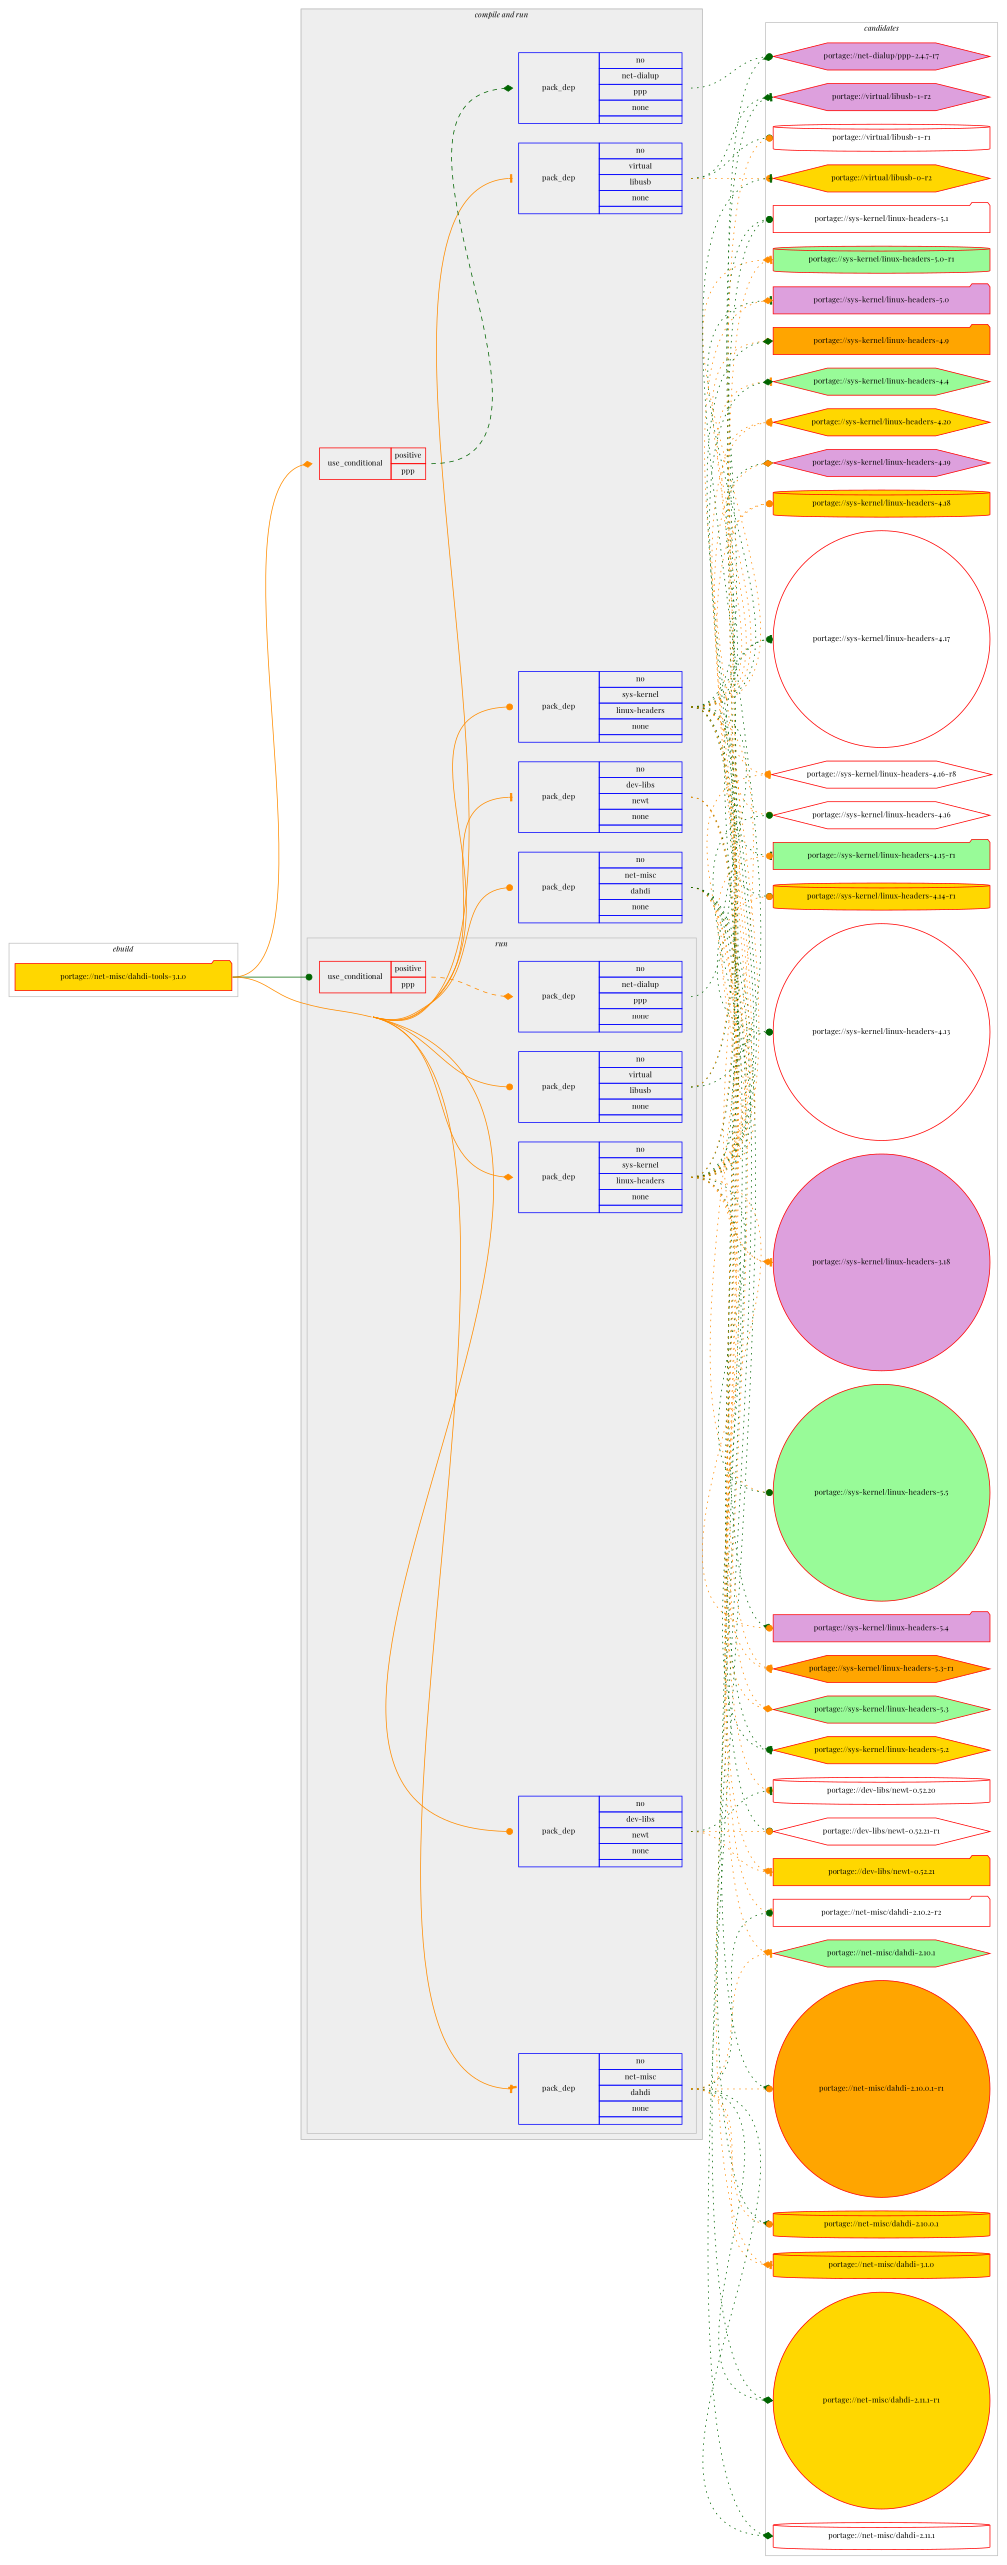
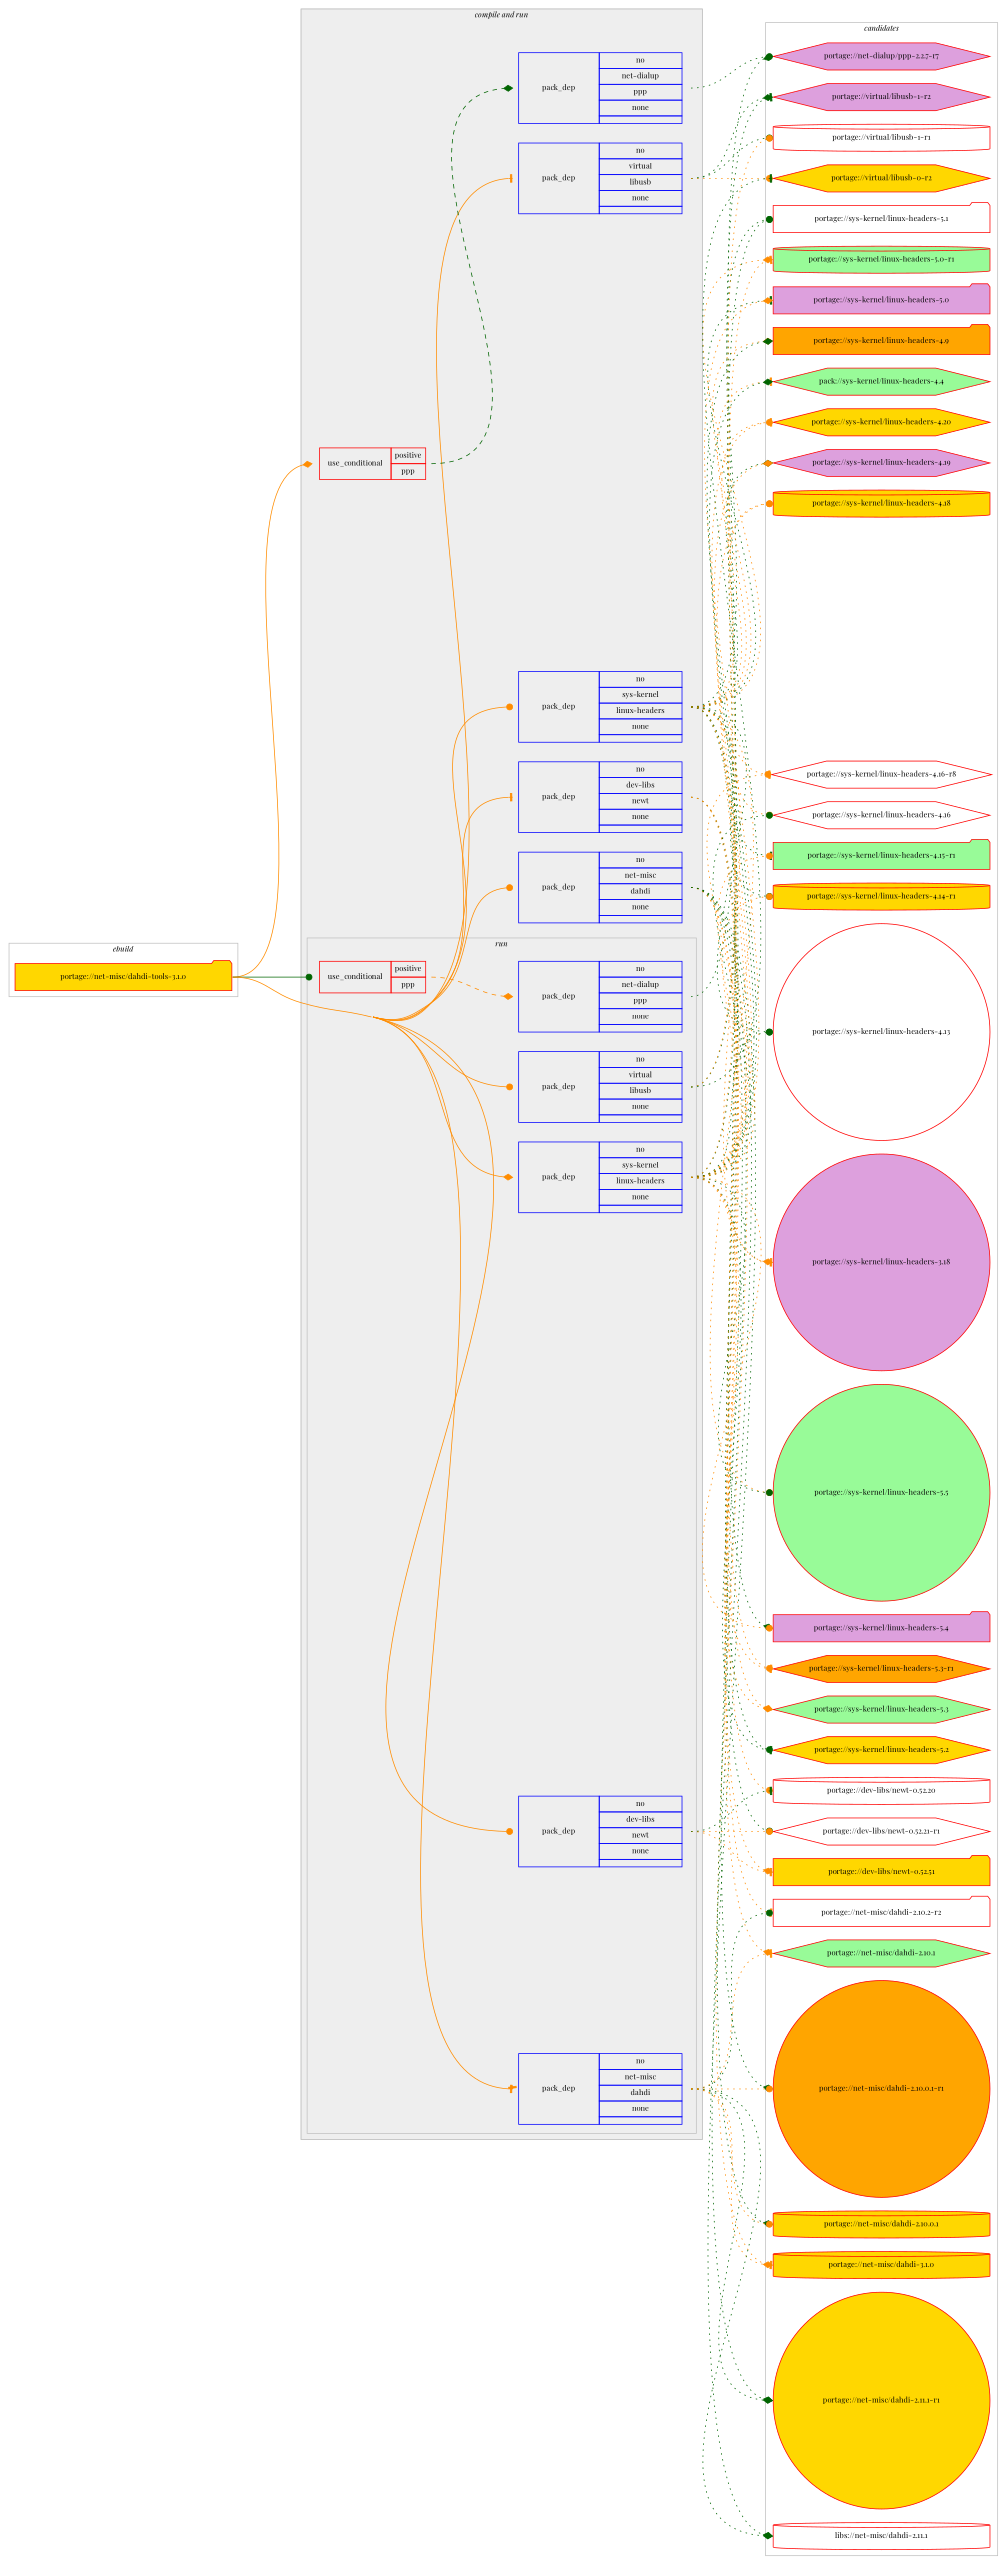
node "portage://net-dialup/ppp-2.4.7-r7": label "portage://net-dialup/ppp-2.4.7-r7" -> "portage://net-dialup/ppp-2.2.7-r7"
node "portage://sys-kernel/linux-headers-4.4": label "portage://sys-kernel/linux-headers-4.4" -> "pack://sys-kernel/linux-headers-4.4"
node "portage://sys-kernel/linux-headers-4.17": removed
node "portage://dev-libs/newt-0.52.21": label "portage://dev-libs/newt-0.52.21" -> "portage://dev-libs/newt-0.52.51"
node "portage://net-misc/dahdi-2.11.1": label "portage://net-misc/dahdi-2.11.1" -> "libs://net-misc/dahdi-2.11.1"
